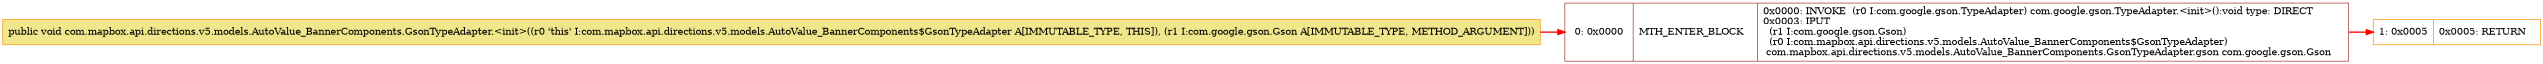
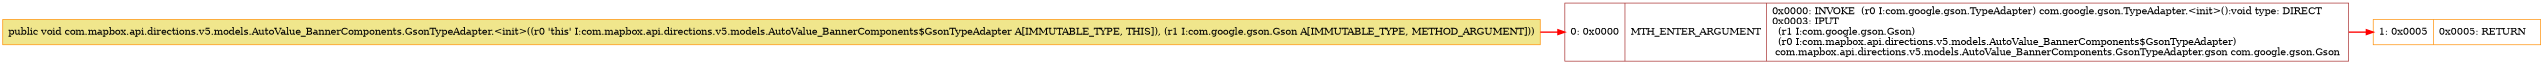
node "0: 0x0000": text "MTH_ENTER_BLOCK" -> "MTH_ENTER_ARGUMENT"
